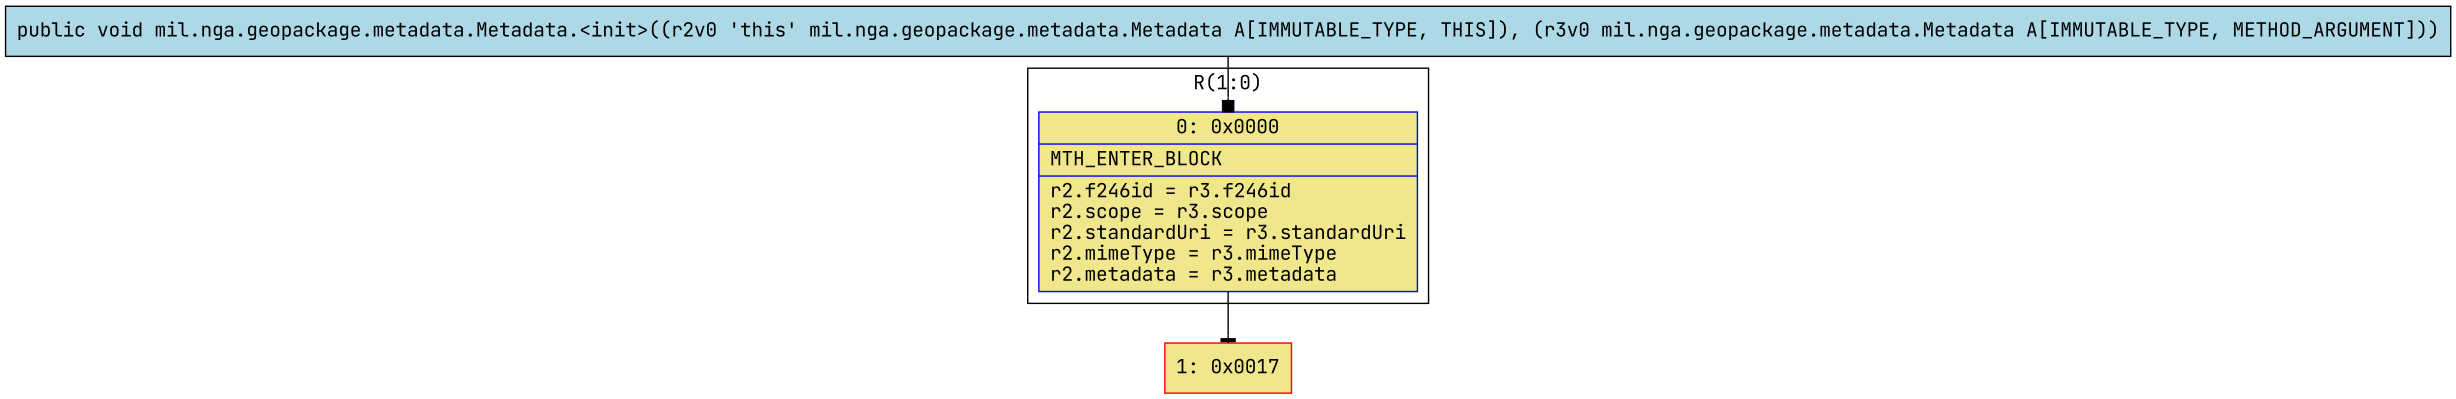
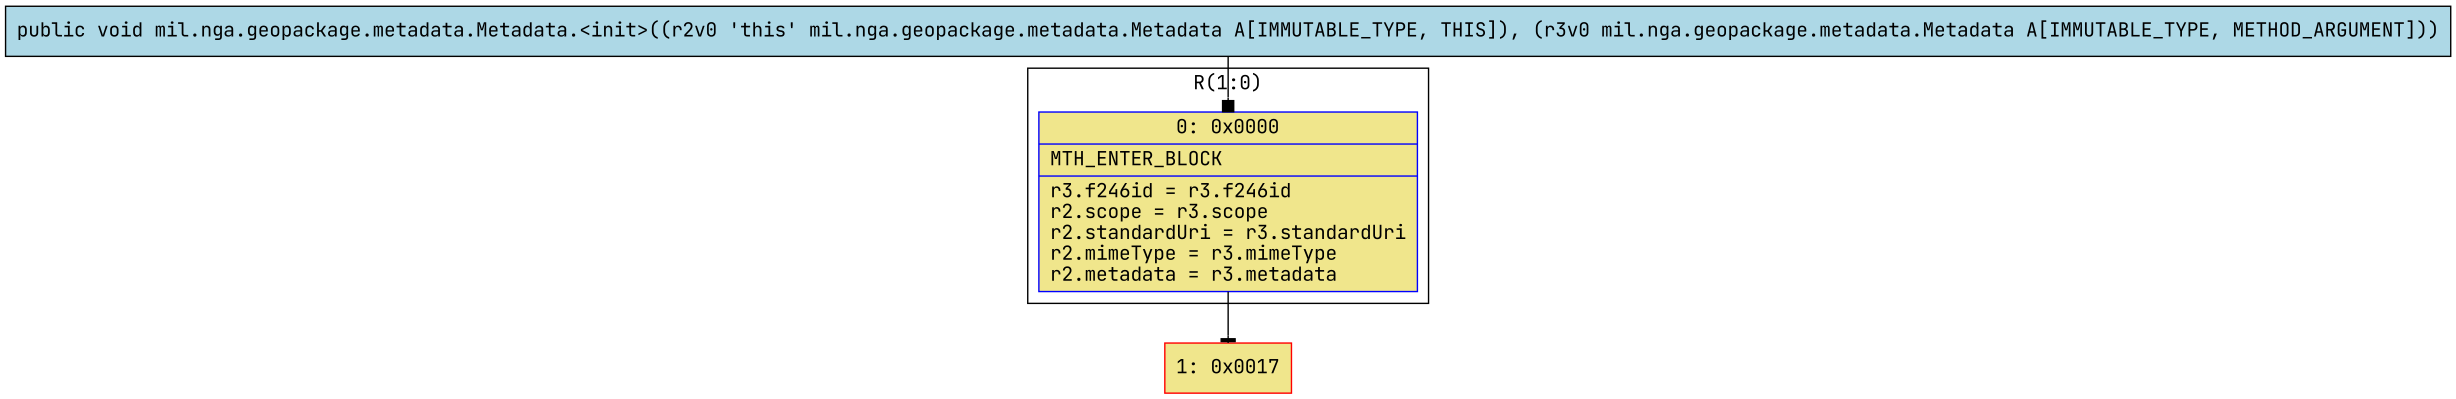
node "0: 0x0000": text "r2.f246id = r3.f246id" -> "r3.f246id = r3.f246id"
